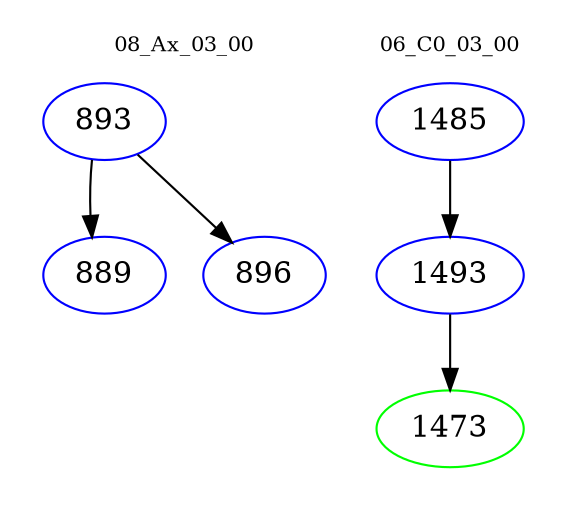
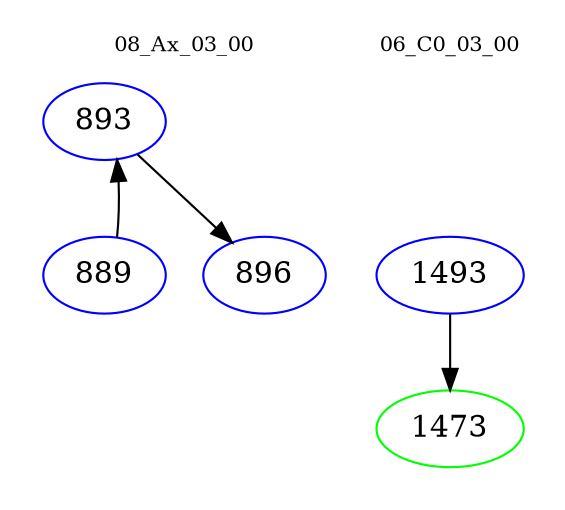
node "1485": removed
edge "893" -> "889": reversed
